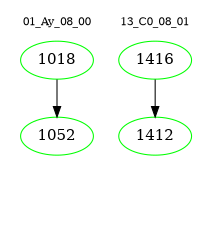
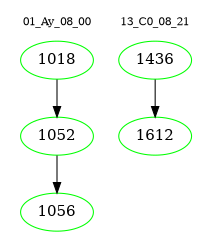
cluster "13_C0_08_01": label "13_C0_08_01" -> "13_C0_08_21"
node "1416": label "1416" -> "1436"
node "1412": label "1412" -> "1612"
node "1056": added
